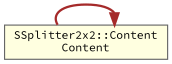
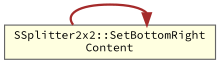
node "SSplitter2x2::Content Content": label "SSplitter2x2::Content Content" -> "SSplitter2x2::SetBottomRight Content"
